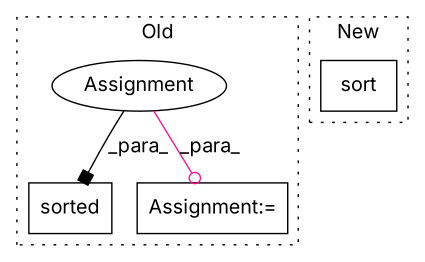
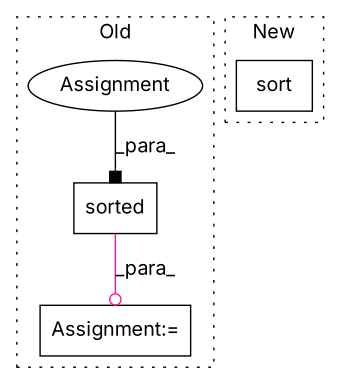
edge "Assignment" -> "Assignment:=": now "sorted" -> "Assignment:="
